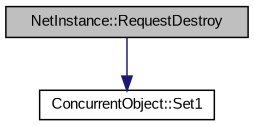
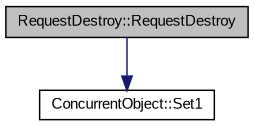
node "NetInstance::RequestDestroy": label "NetInstance::RequestDestroy" -> "RequestDestroy::RequestDestroy"
